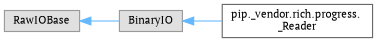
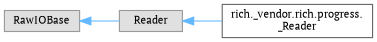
node "BinaryIO": label "BinaryIO" -> "Reader"
node "pip._vendor.rich.progress. _Reader": label "pip._vendor.rich.progress. _Reader" -> "rich._vendor.rich.progress. _Reader"
